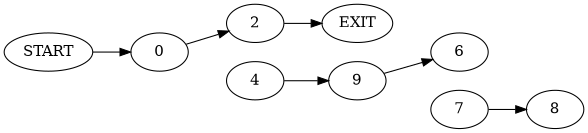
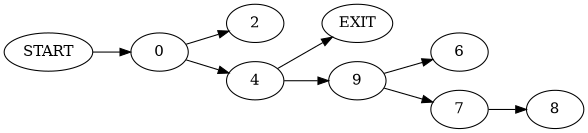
edge "2" -> "EXIT": now "4" -> "EXIT"
edge "0" -> "4": added
edge "9" -> "7": added
